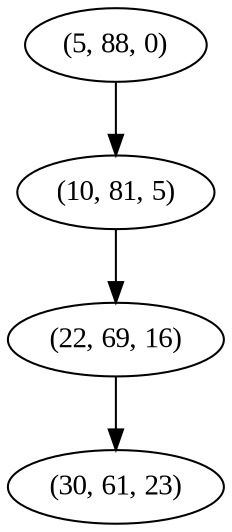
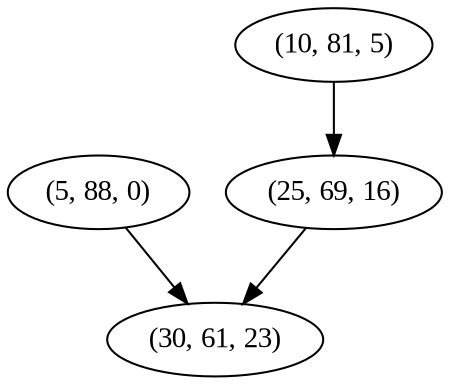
edge "(5, 88, 0)" -> "(10, 81, 5)": now "(5, 88, 0)" -> "(30, 61, 23)"
node "(22, 69, 16)": label "(22, 69, 16)" -> "(25, 69, 16)"
